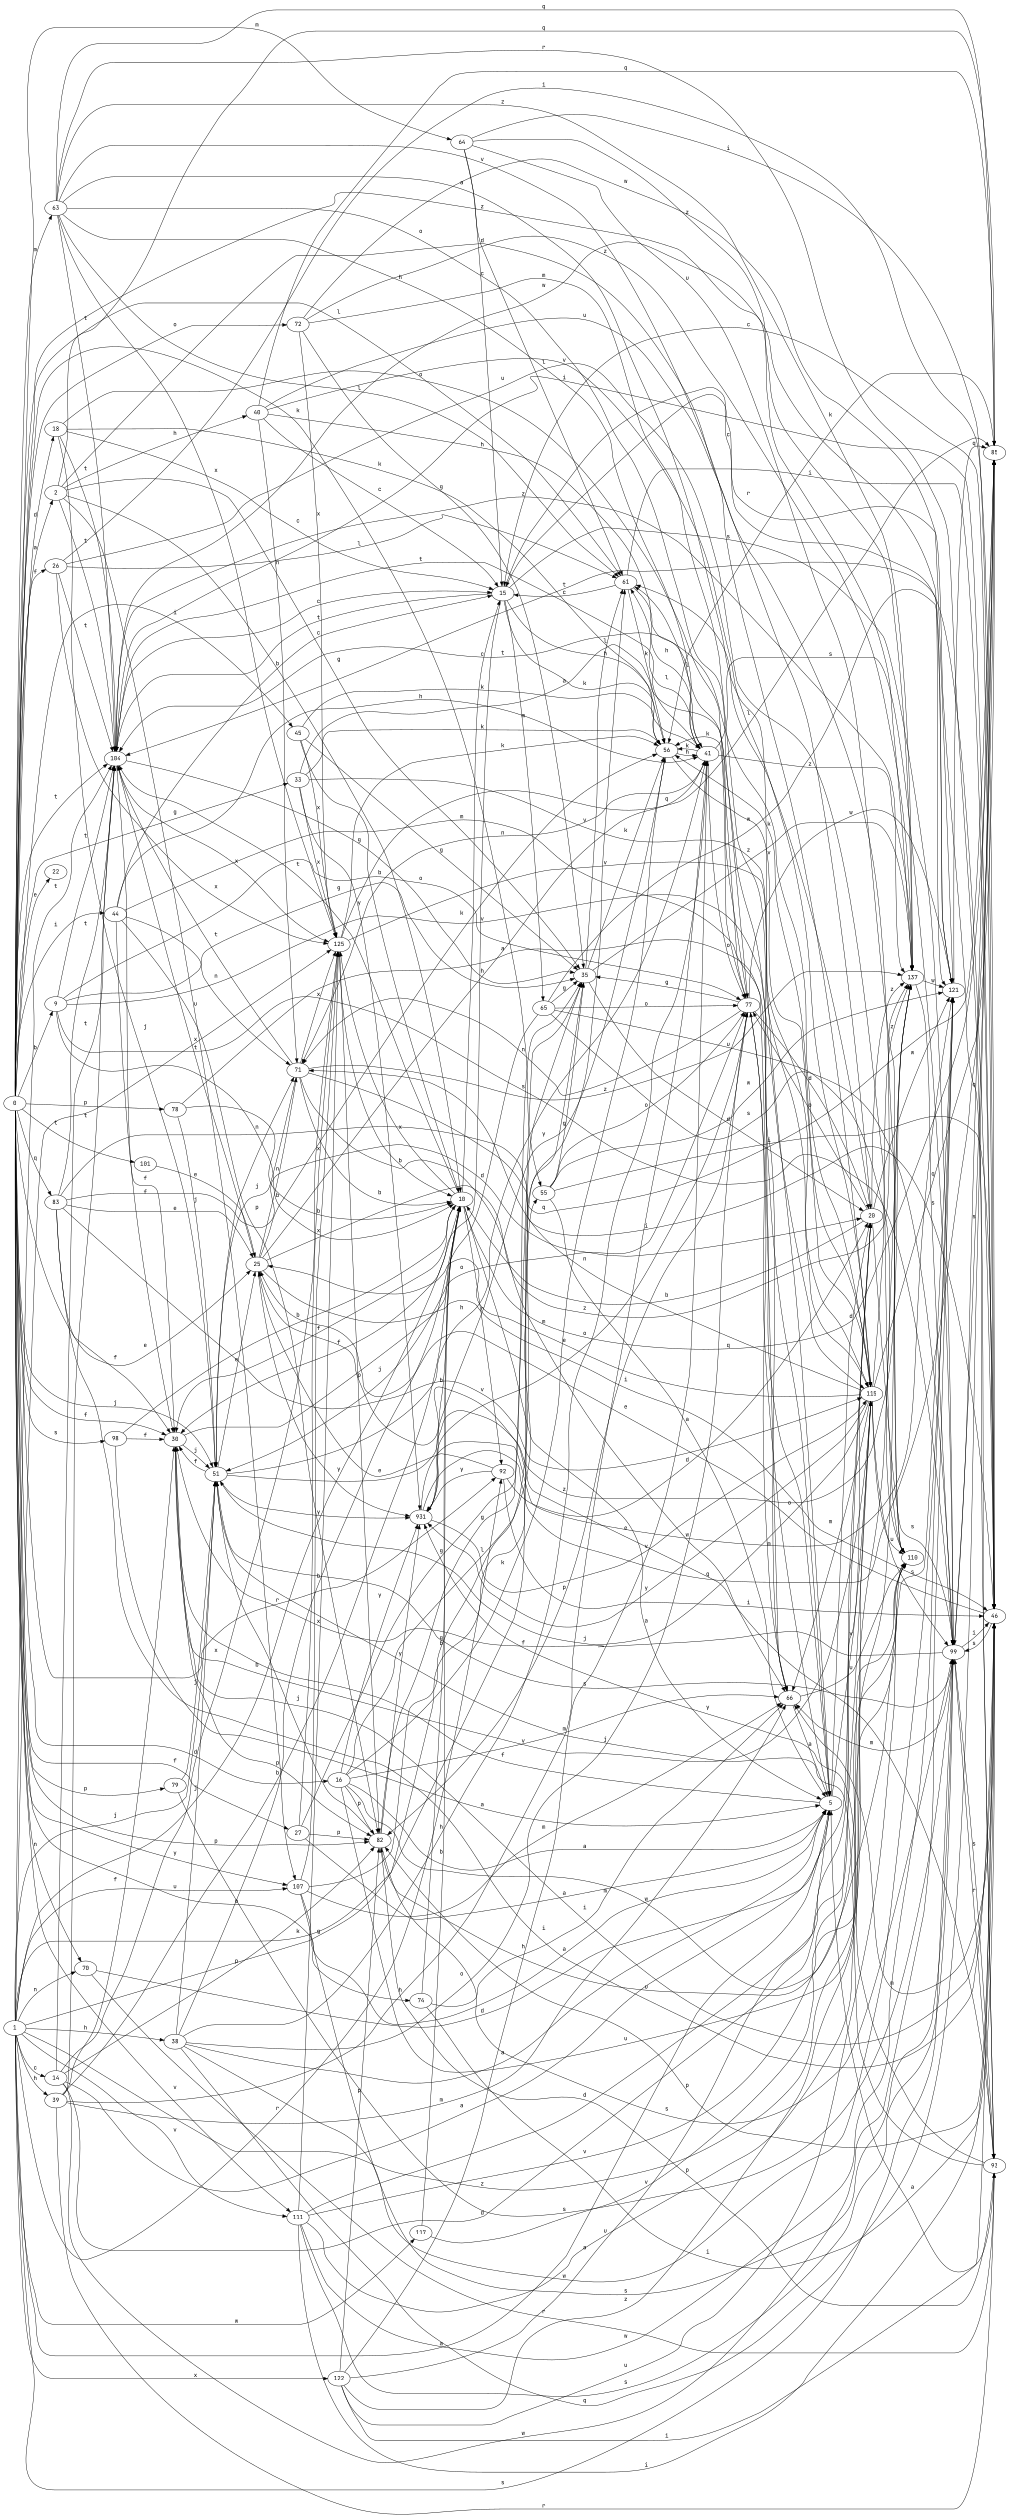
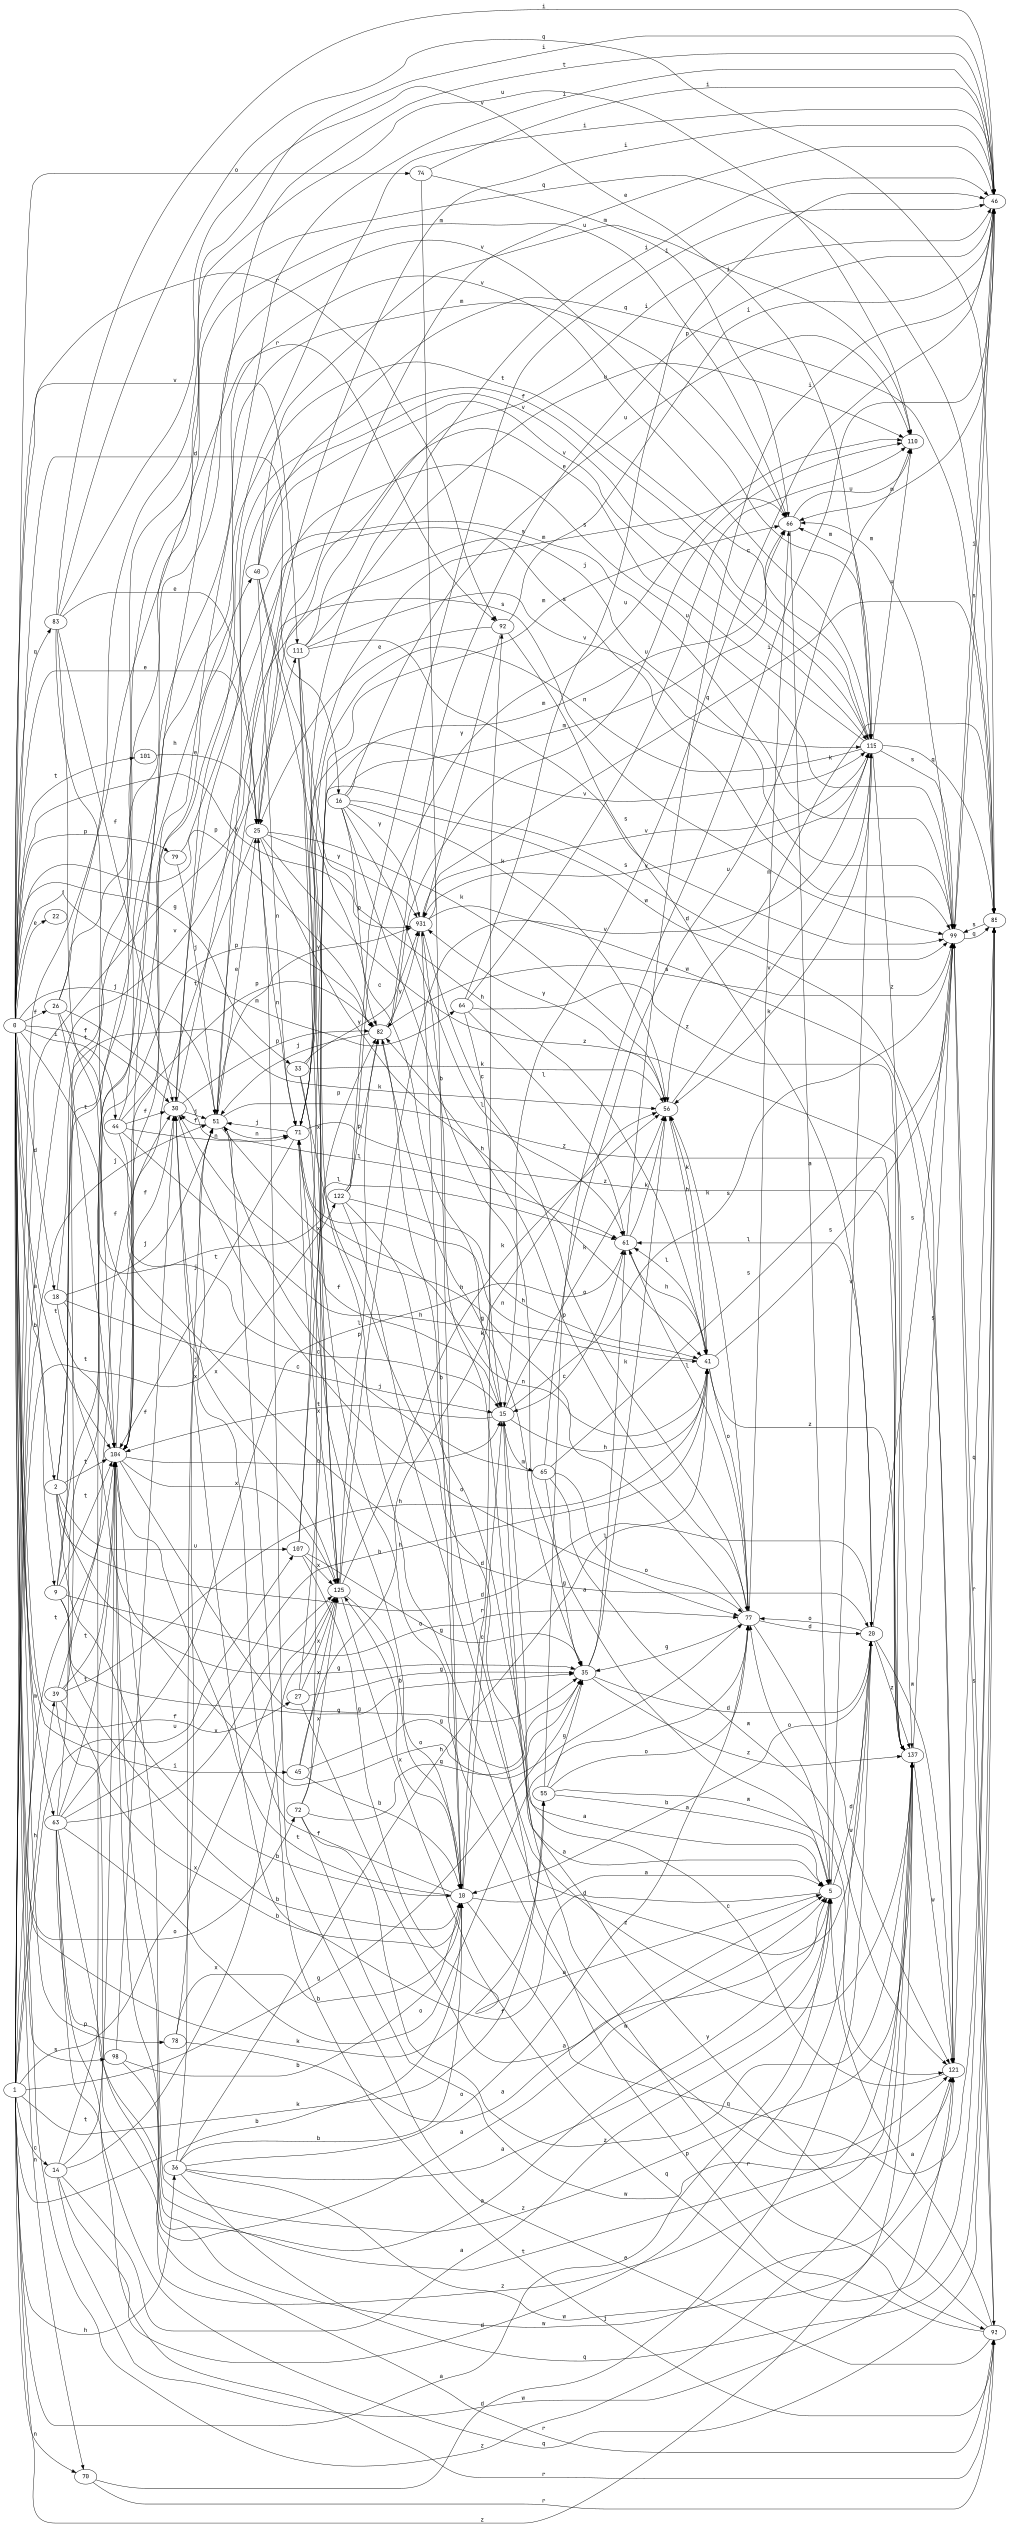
edge "41" -> "104": now "137" -> "104"
edge "0" -> "107": now "0" -> "931"
node "38": label "38" -> "36"
node "117": removed
